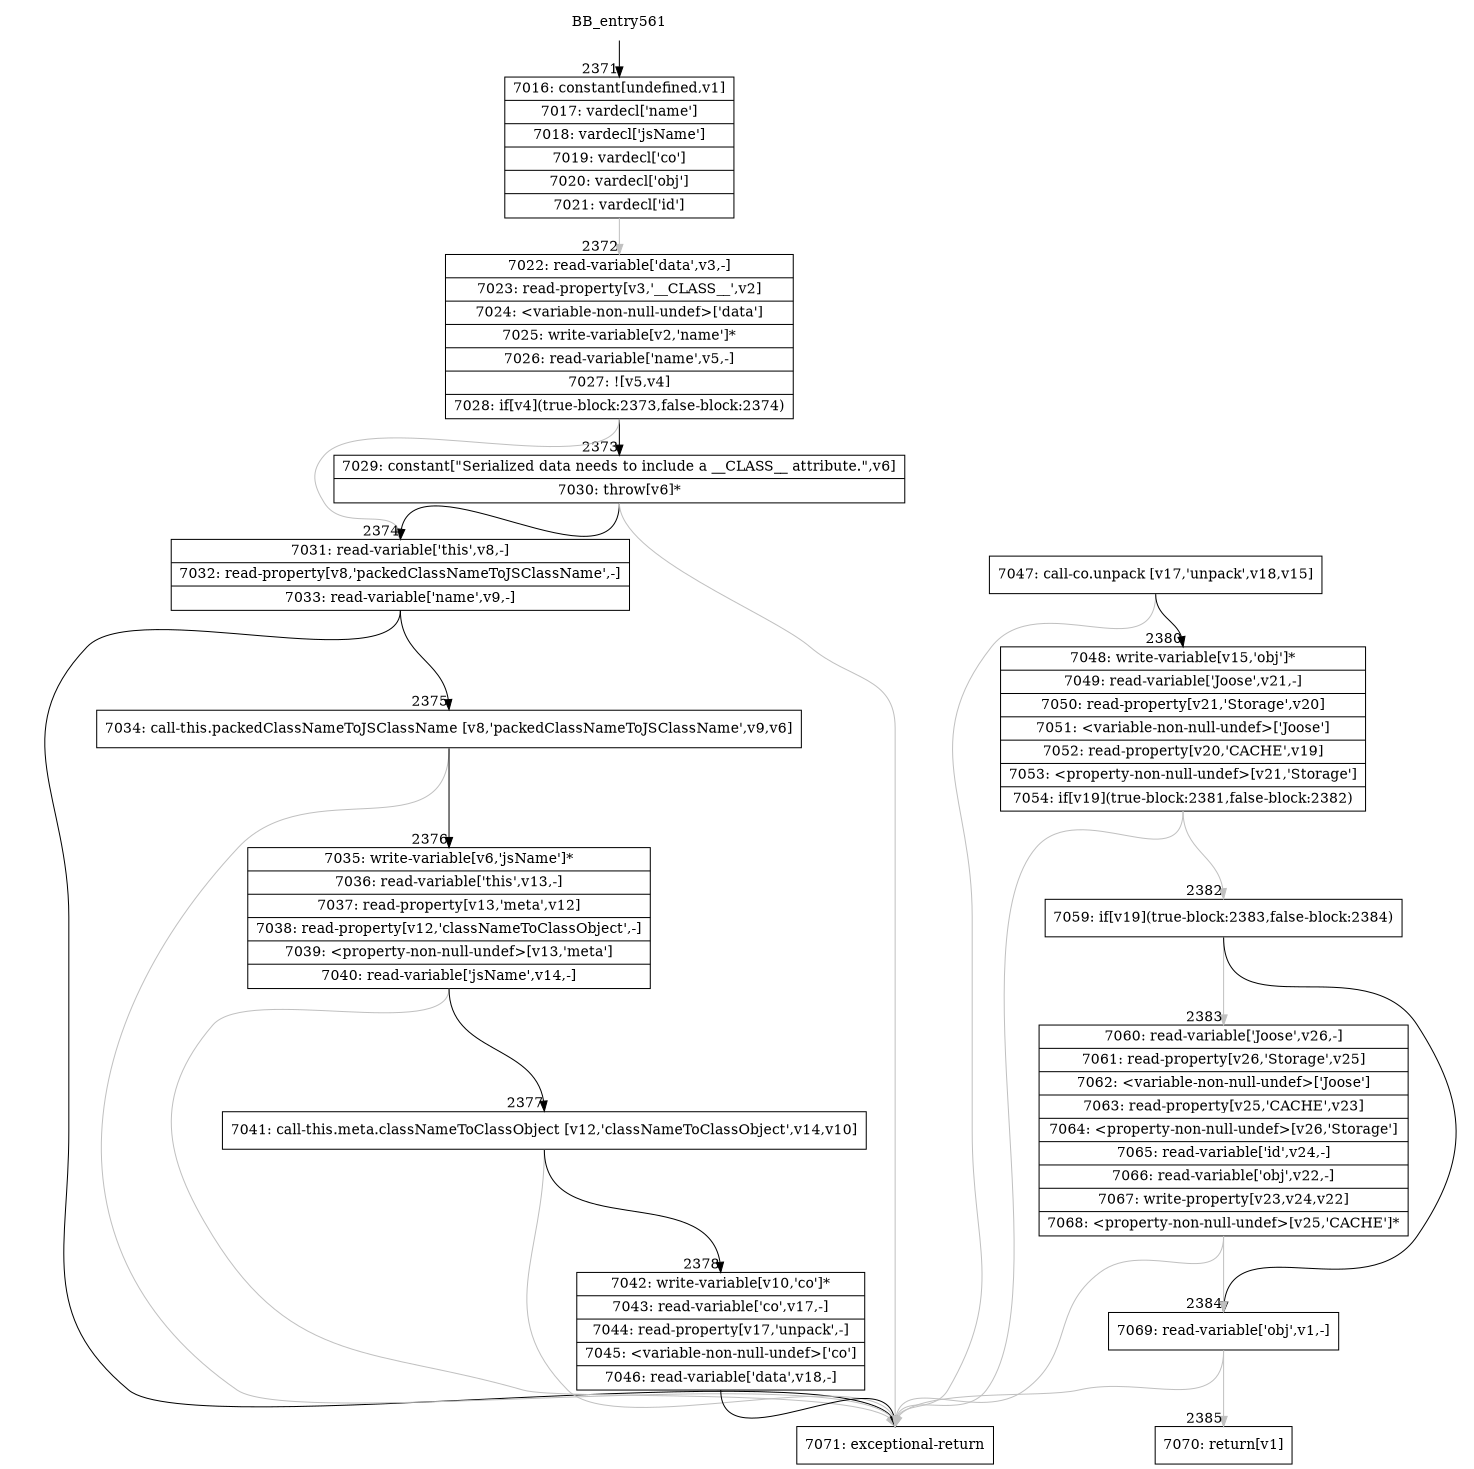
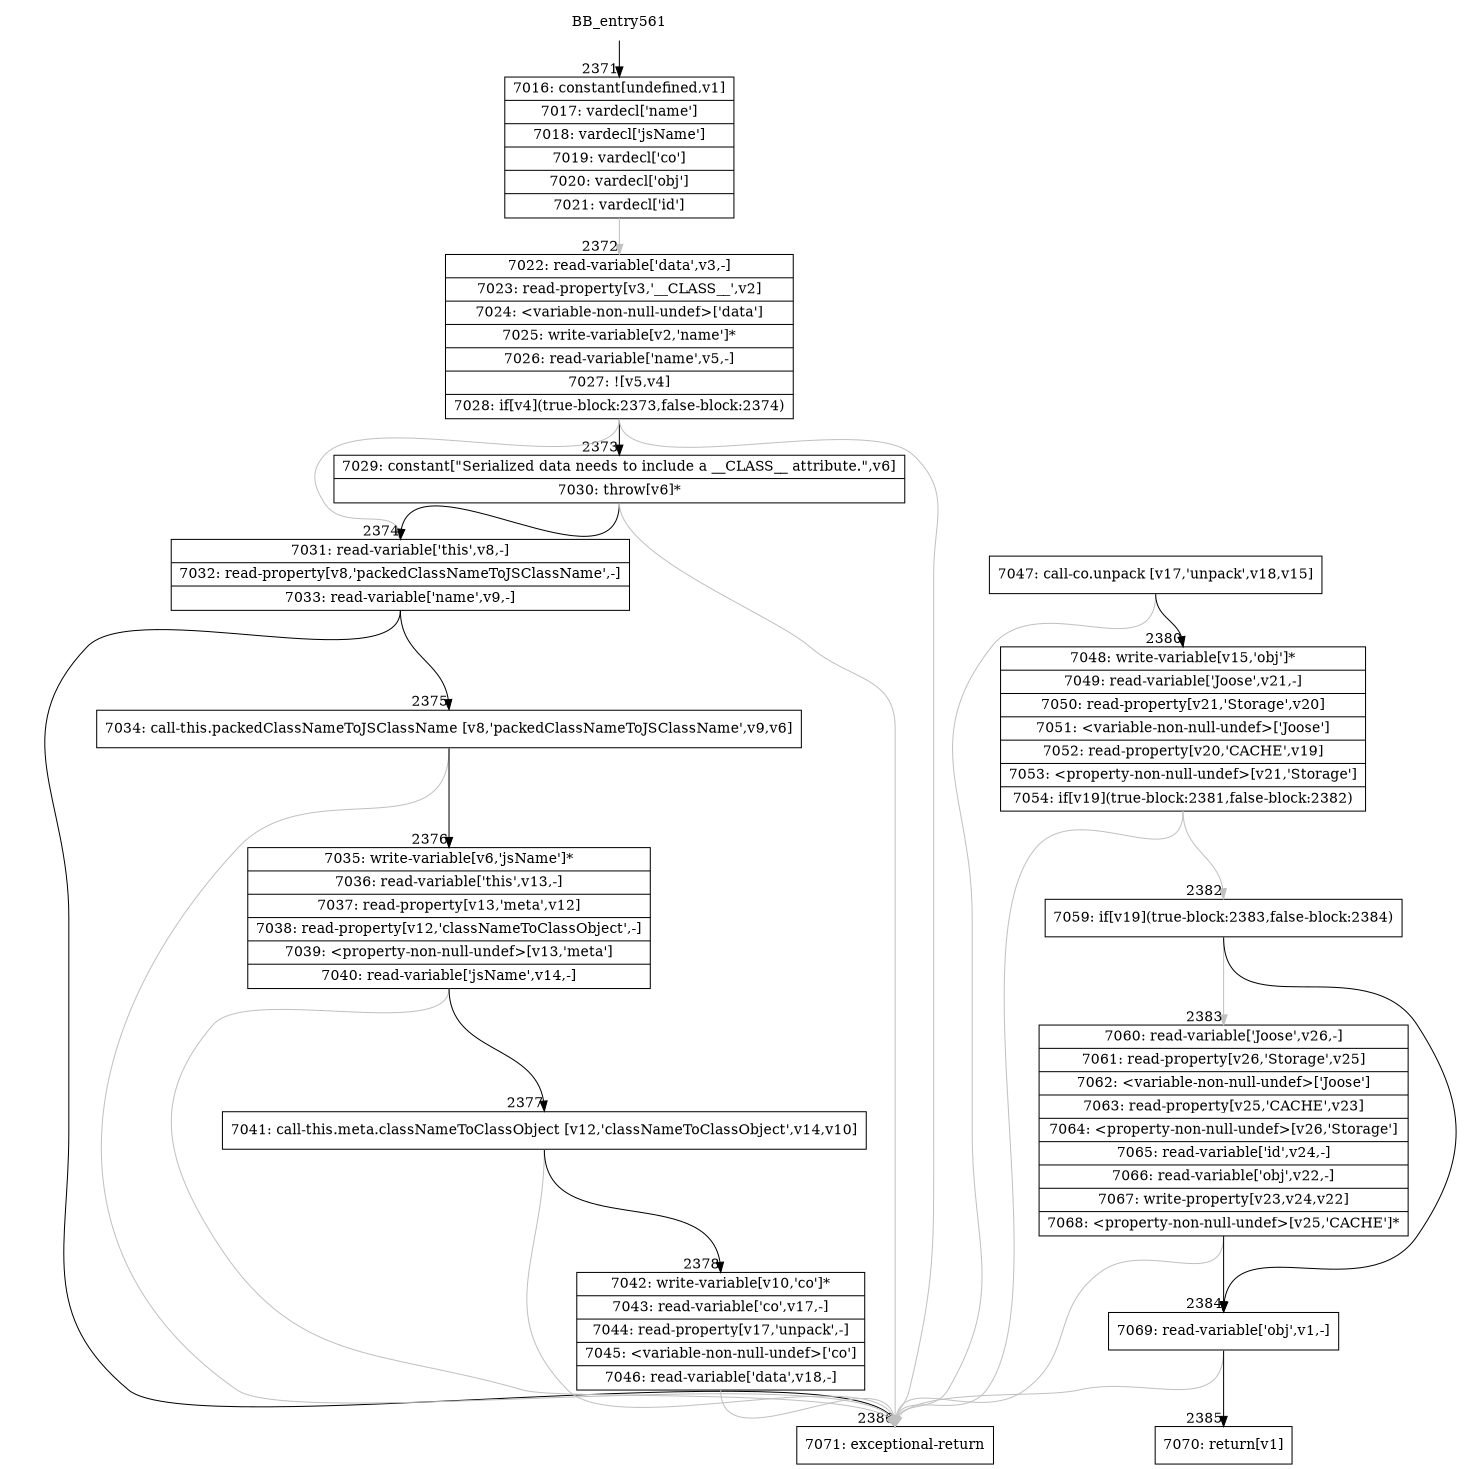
edge "7022: read-variable['data',v3,-]" -> "7071: exceptional-return": added
edge "7060: read-variable['Joose',v26,-]" -> "7069: read-variable['obj',v1,-]": color gray -> black
edge "7069: read-variable['obj',v1,-]" -> "7070: return[v1]": color gray -> black
edge "7042: write-variable[v10,'co']*" -> "7071: exceptional-return": color black -> gray
